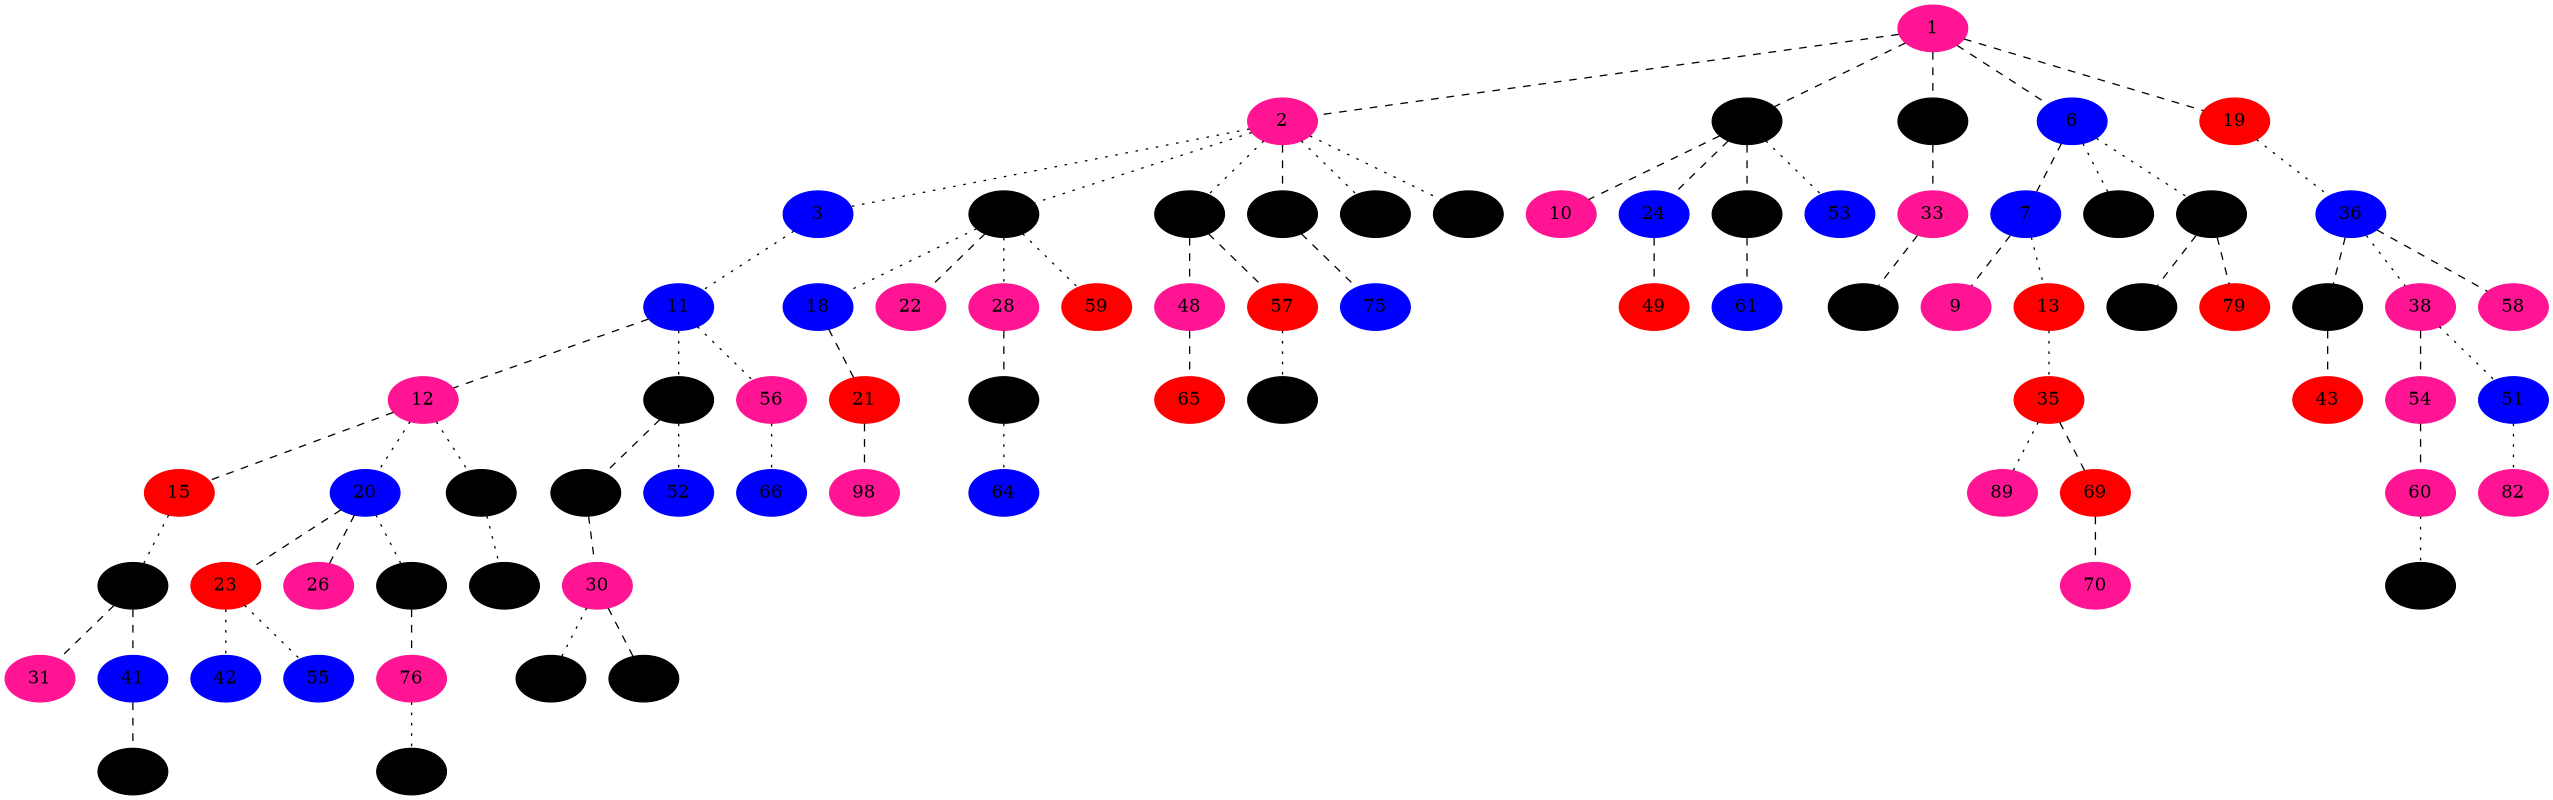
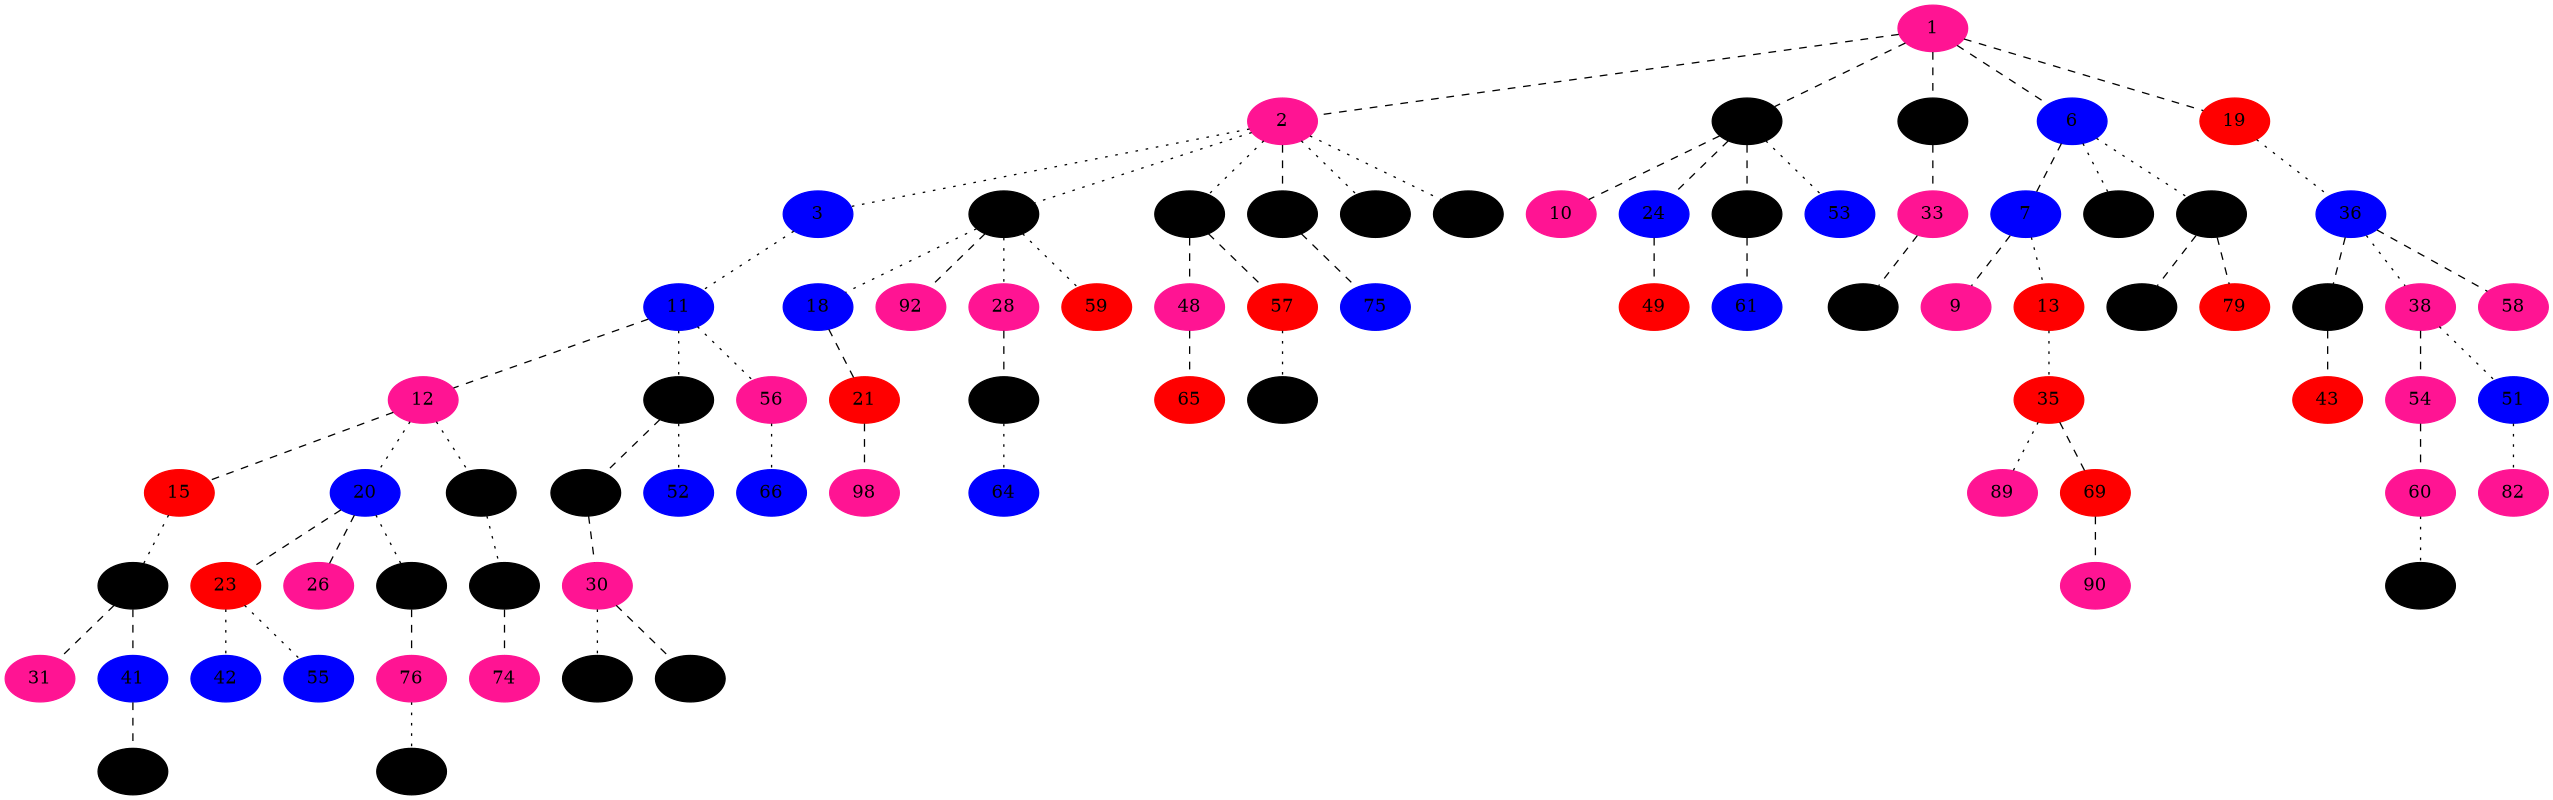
node "22": label "22" -> "92"
node "70": label "70" -> "90"
node "74": added
